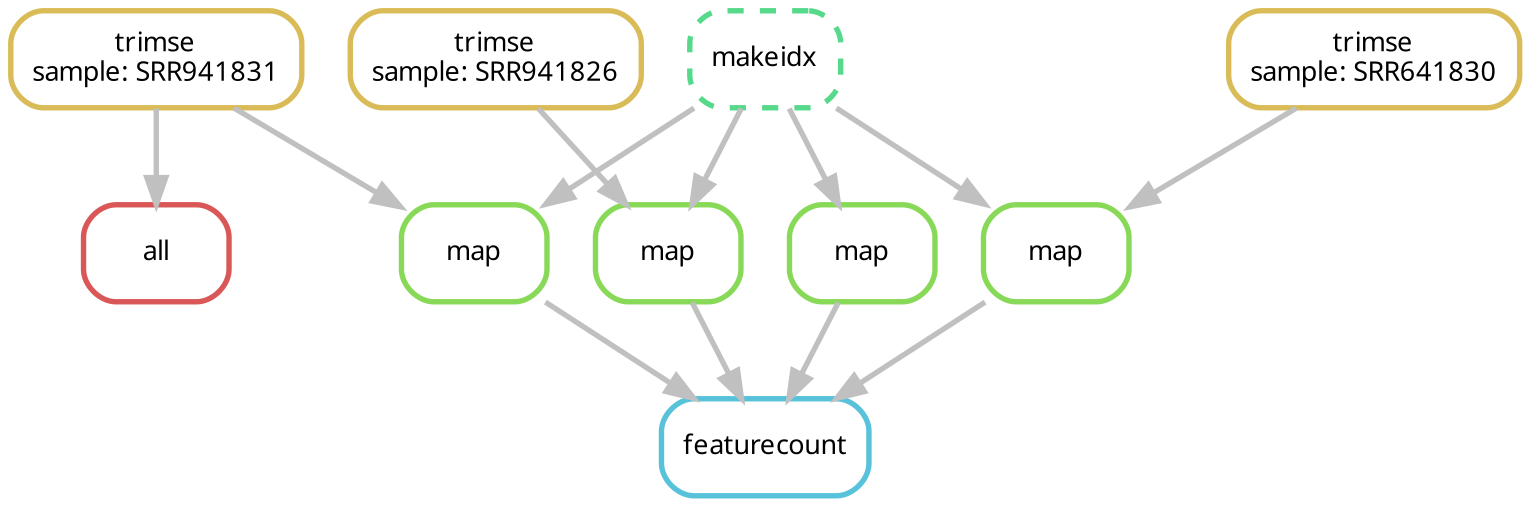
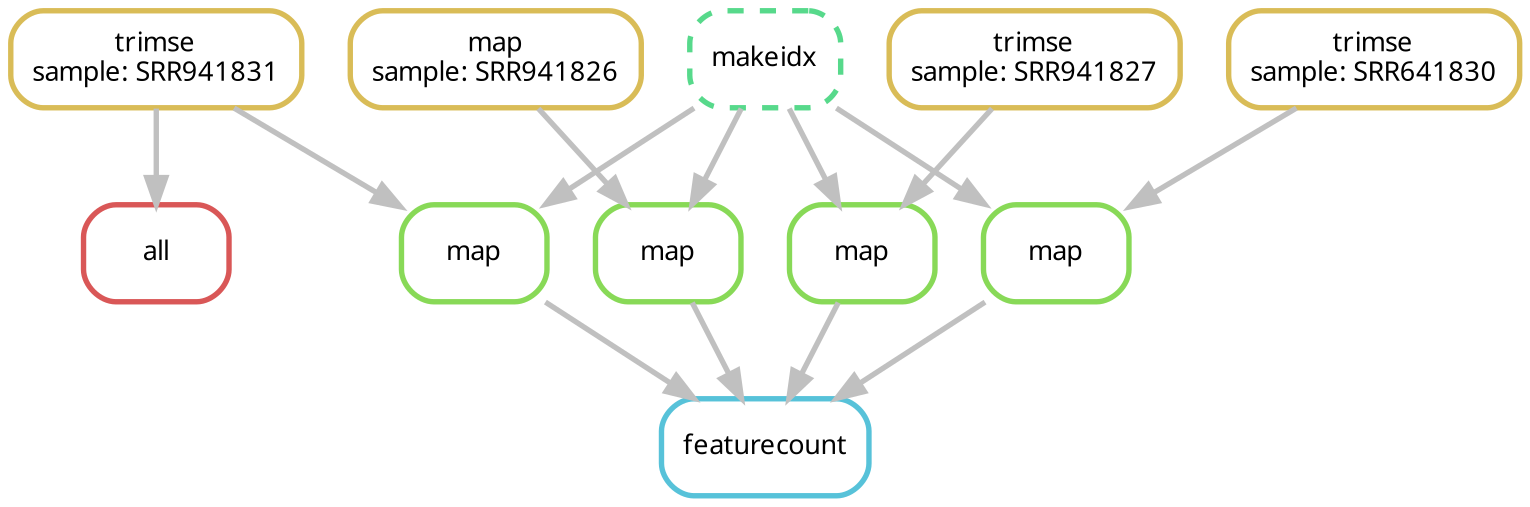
node "trimse sample: SRR941826": label "trimse sample: SRR941826" -> "map sample: SRR941826"
node "trimse sample: SRR941827": added
